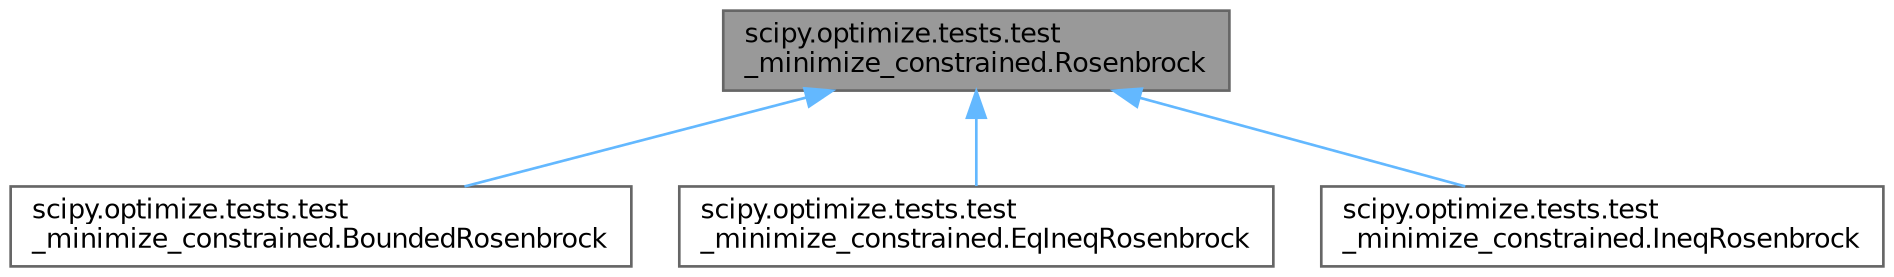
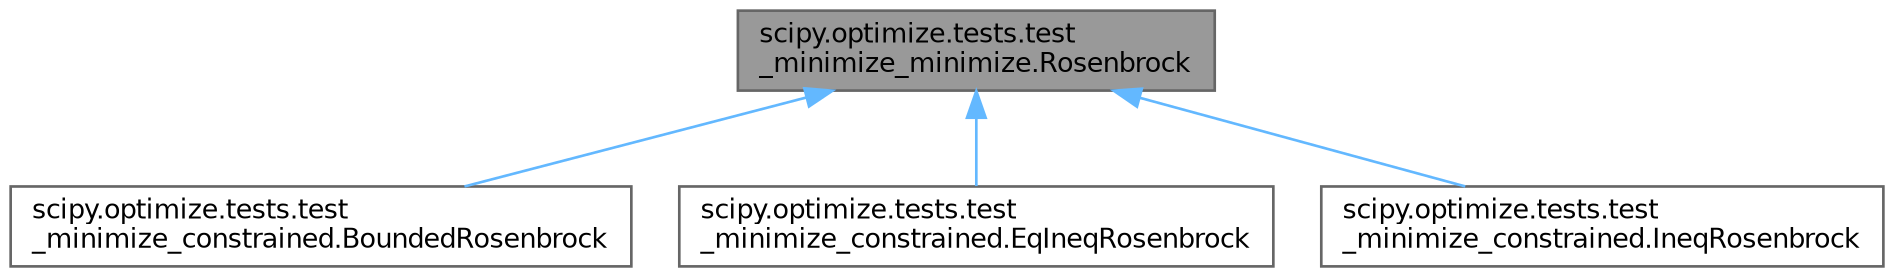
node "scipy.optimize.tests.test _minimize_constrained.Rosenbrock": label "scipy.optimize.tests.test _minimize_constrained.Rosenbrock" -> "scipy.optimize.tests.test _minimize_minimize.Rosenbrock"
